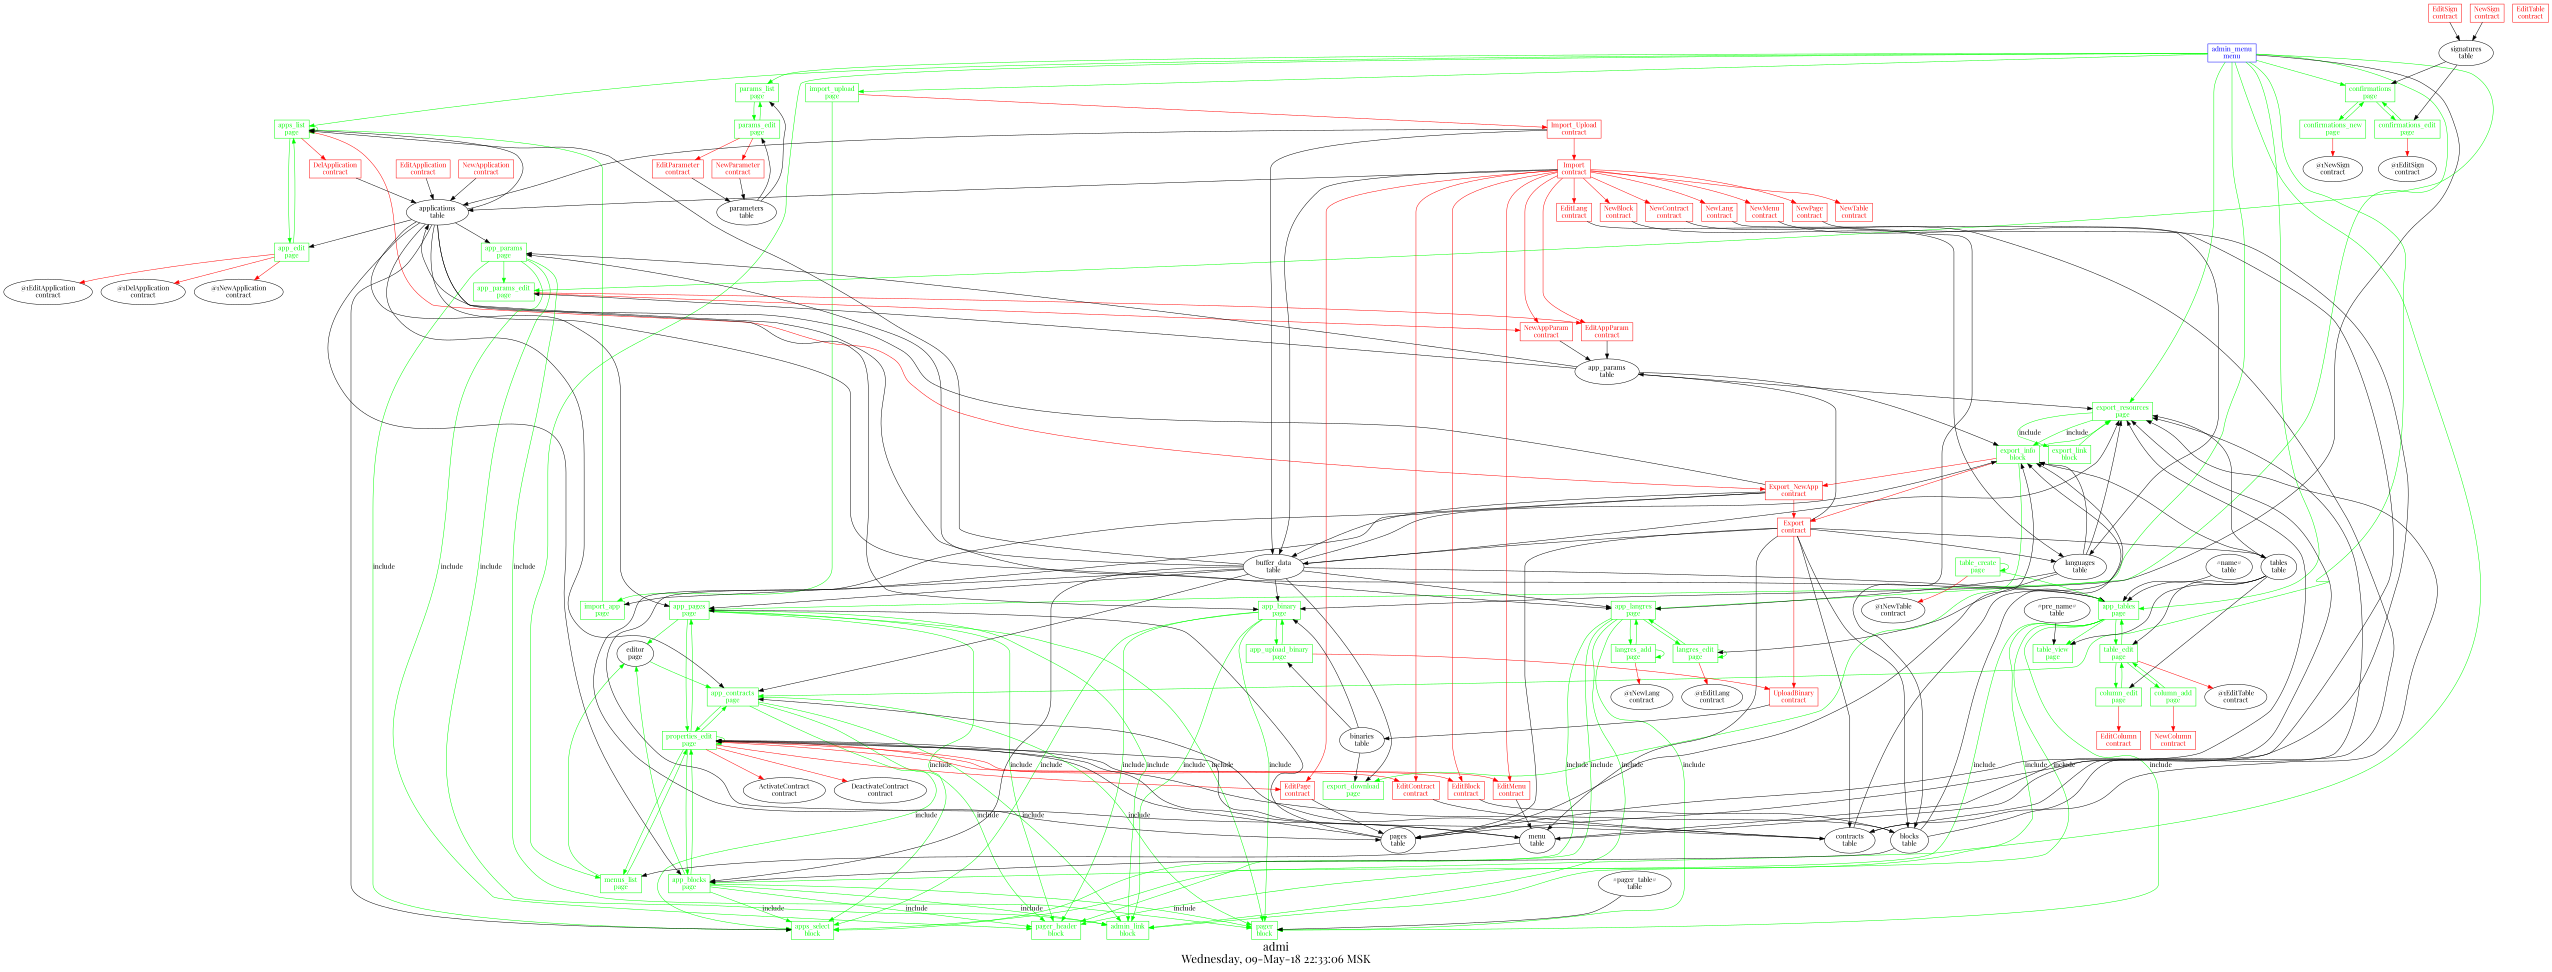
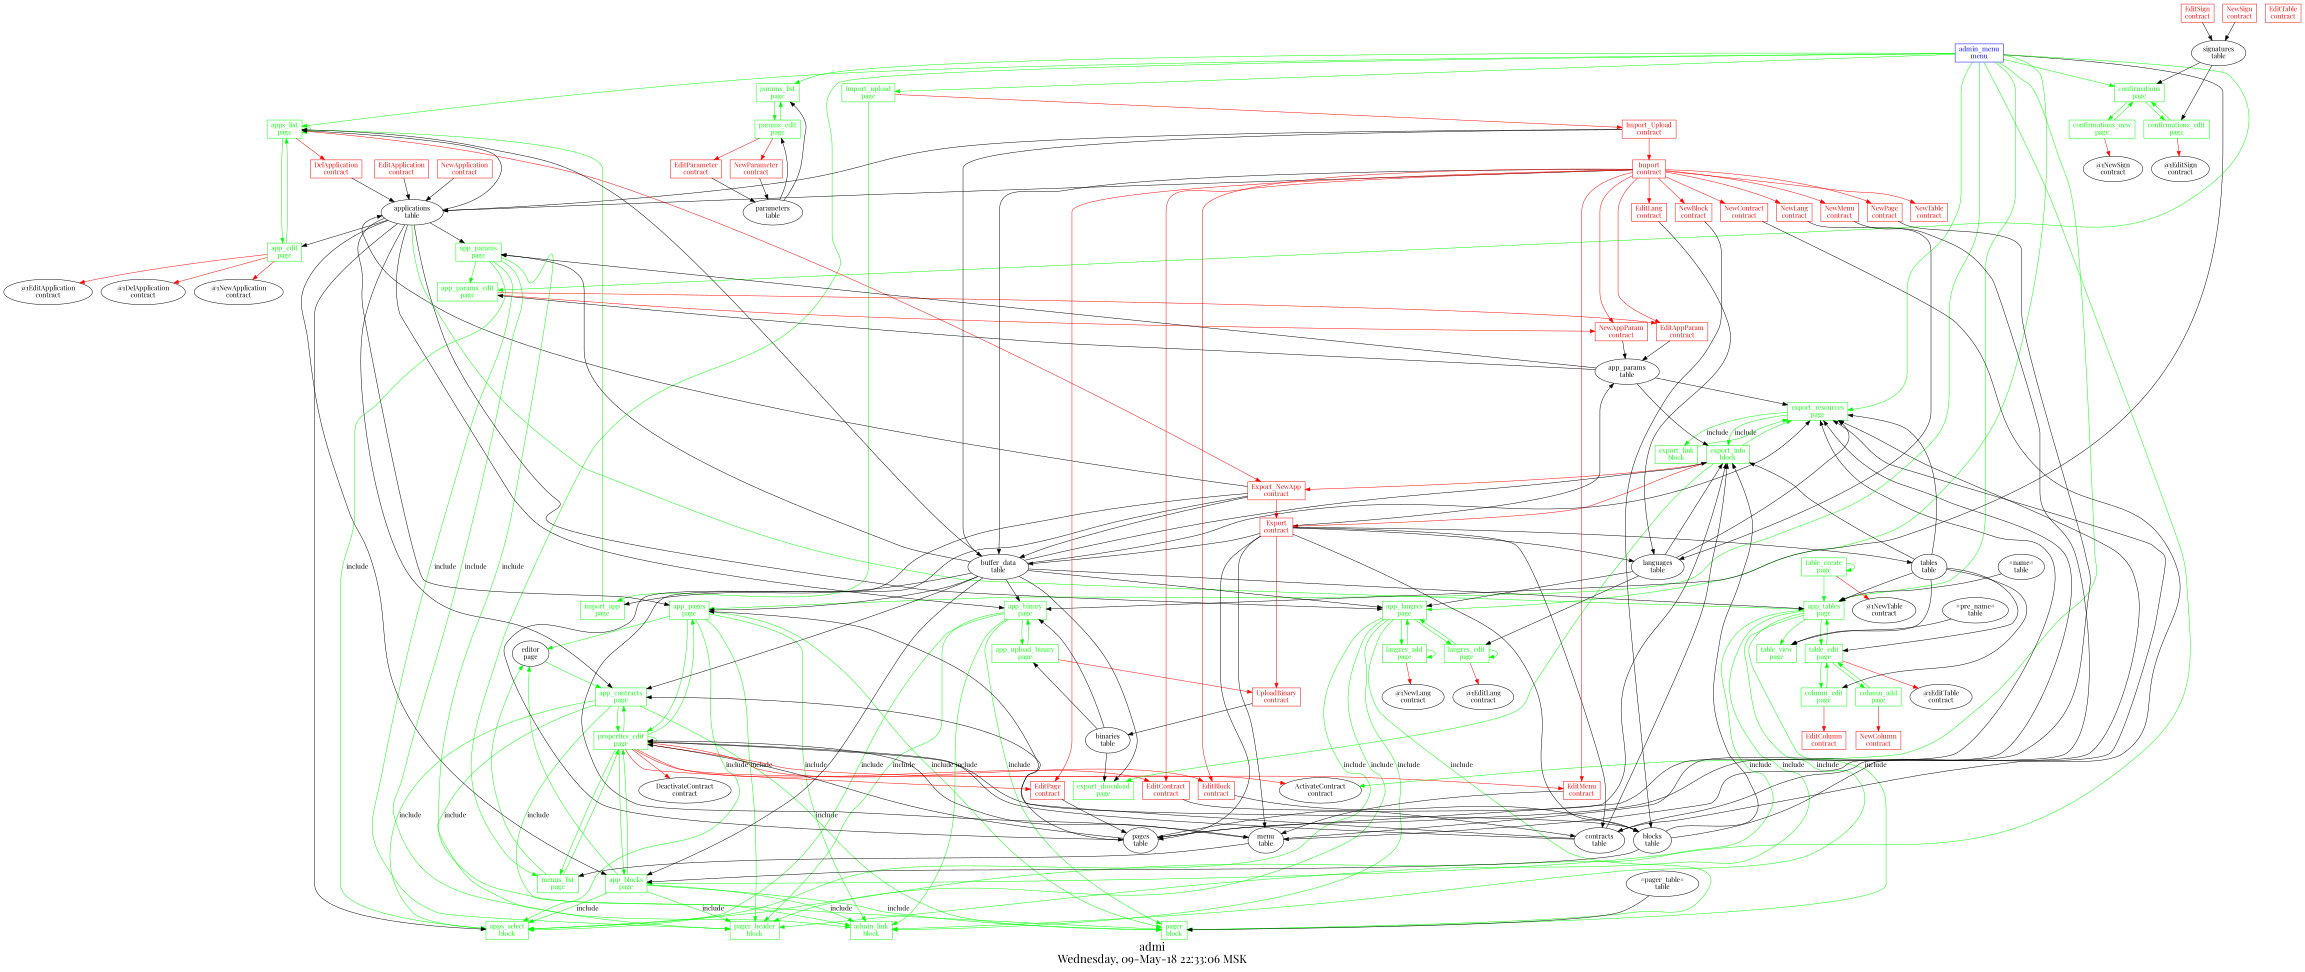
edge "applications table" -> "app_tables page": color black -> green
edge "admin_menu menu" -> "app_contracts page": now "admin_menu menu" -> "ActivateContract contract"
